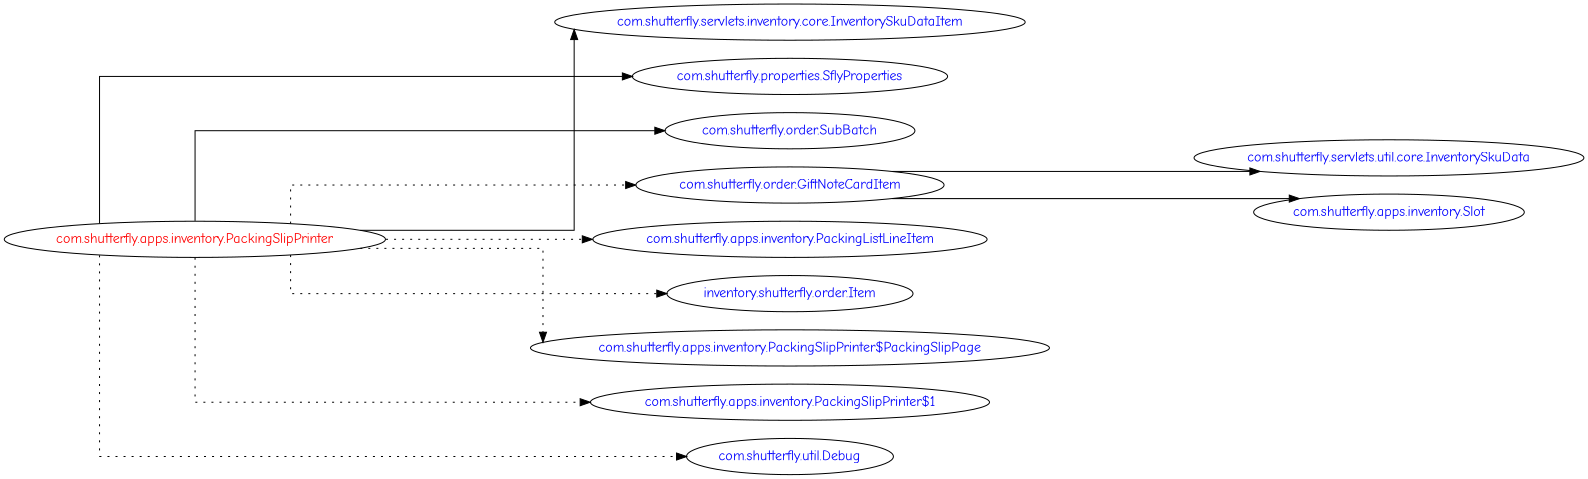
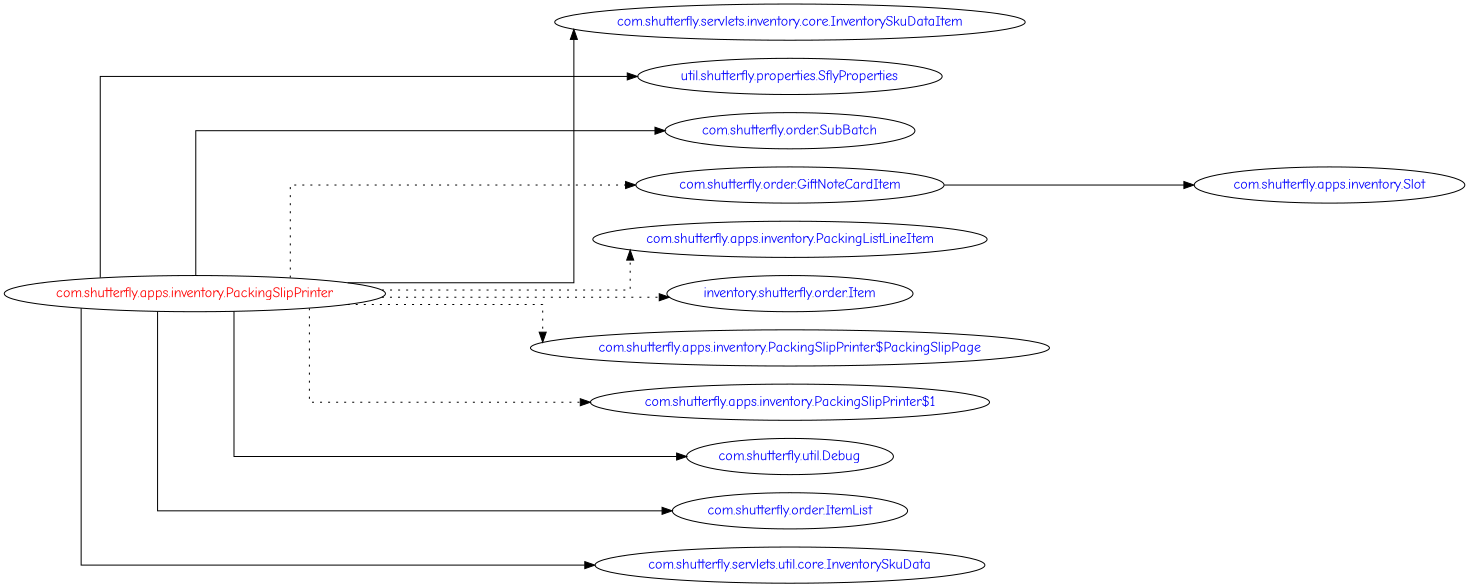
node "com.shutterfly.properties.SflyProperties": label "com.shutterfly.properties.SflyProperties" -> "util.shutterfly.properties.SflyProperties"
edge "com.shutterfly.order.GiftNoteCardItem" -> "com.shutterfly.servlets.util.core.InventorySkuData": now "com.shutterfly.apps.inventory.PackingSlipPrinter" -> "com.shutterfly.servlets.util.core.InventorySkuData"
edge "com.shutterfly.apps.inventory.PackingSlipPrinter" -> "com.shutterfly.util.Debug": style dotted -> solid
node "com.shutterfly.order.ItemList": added
